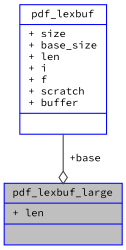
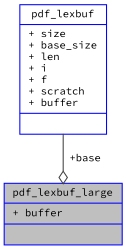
node "pdf_lexbuf_large": text "+ len" -> "+ buffer"
